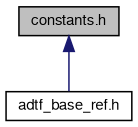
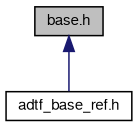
node "constants.h": label "constants.h" -> "base.h"
